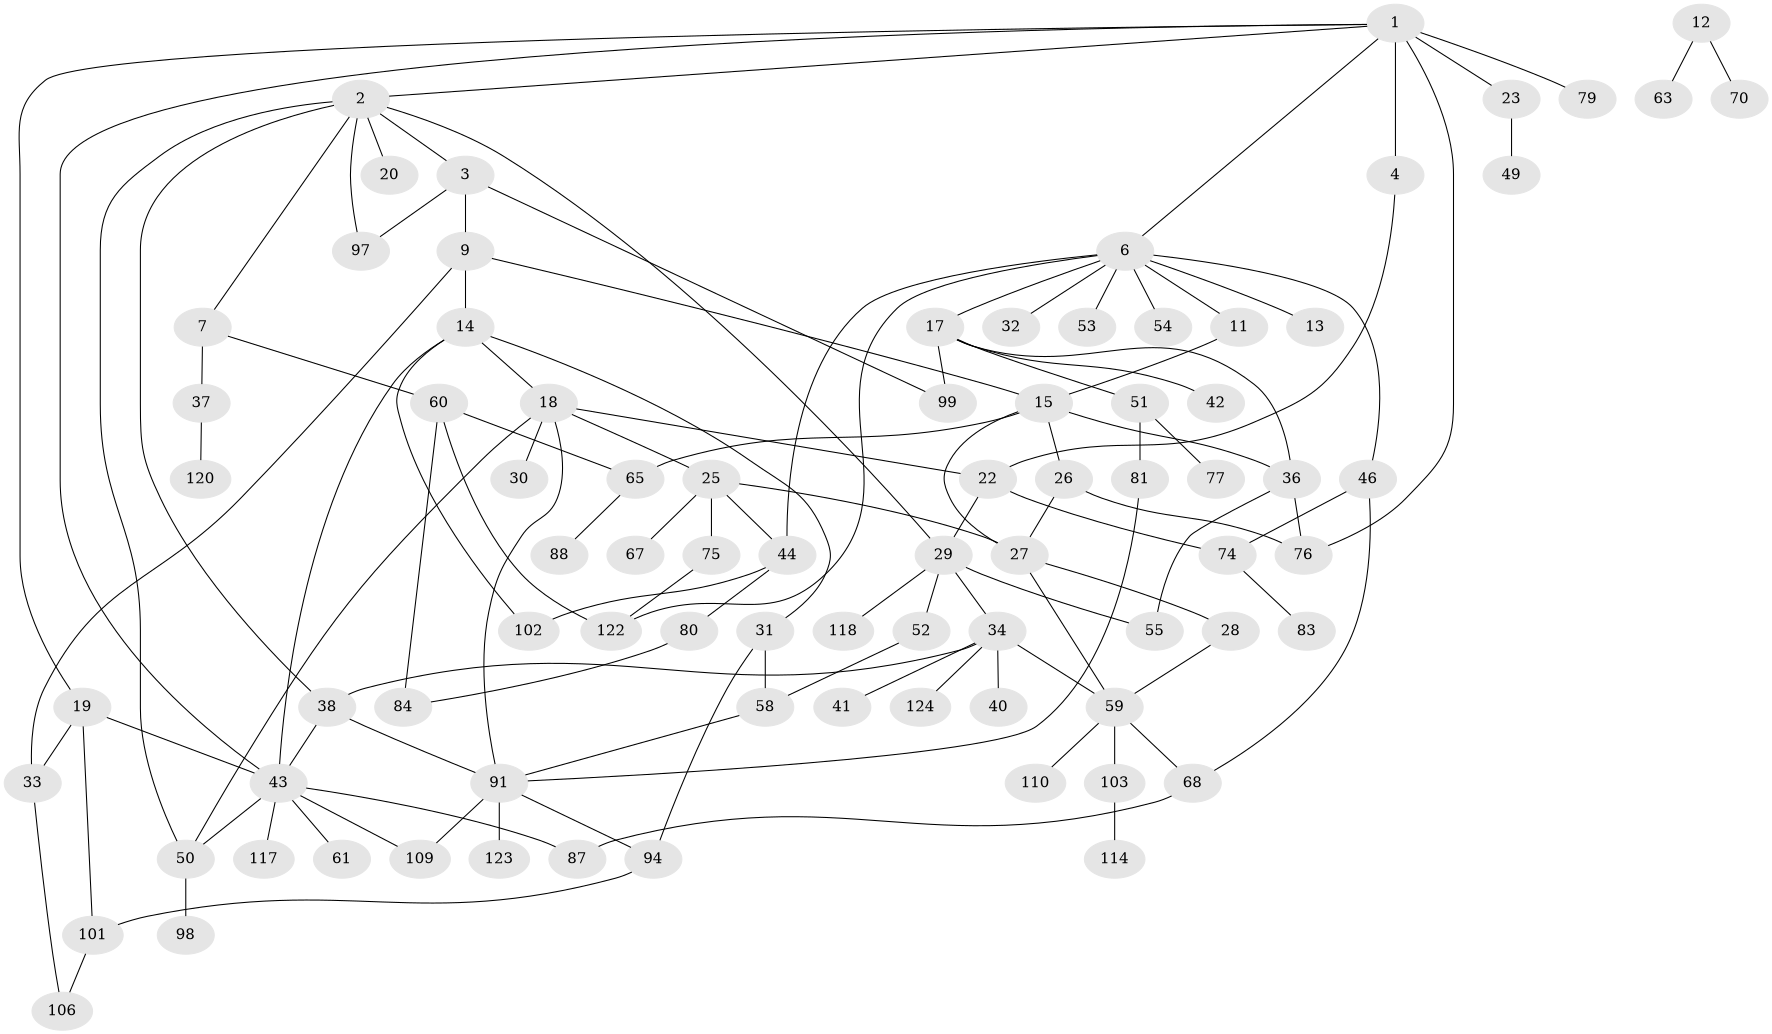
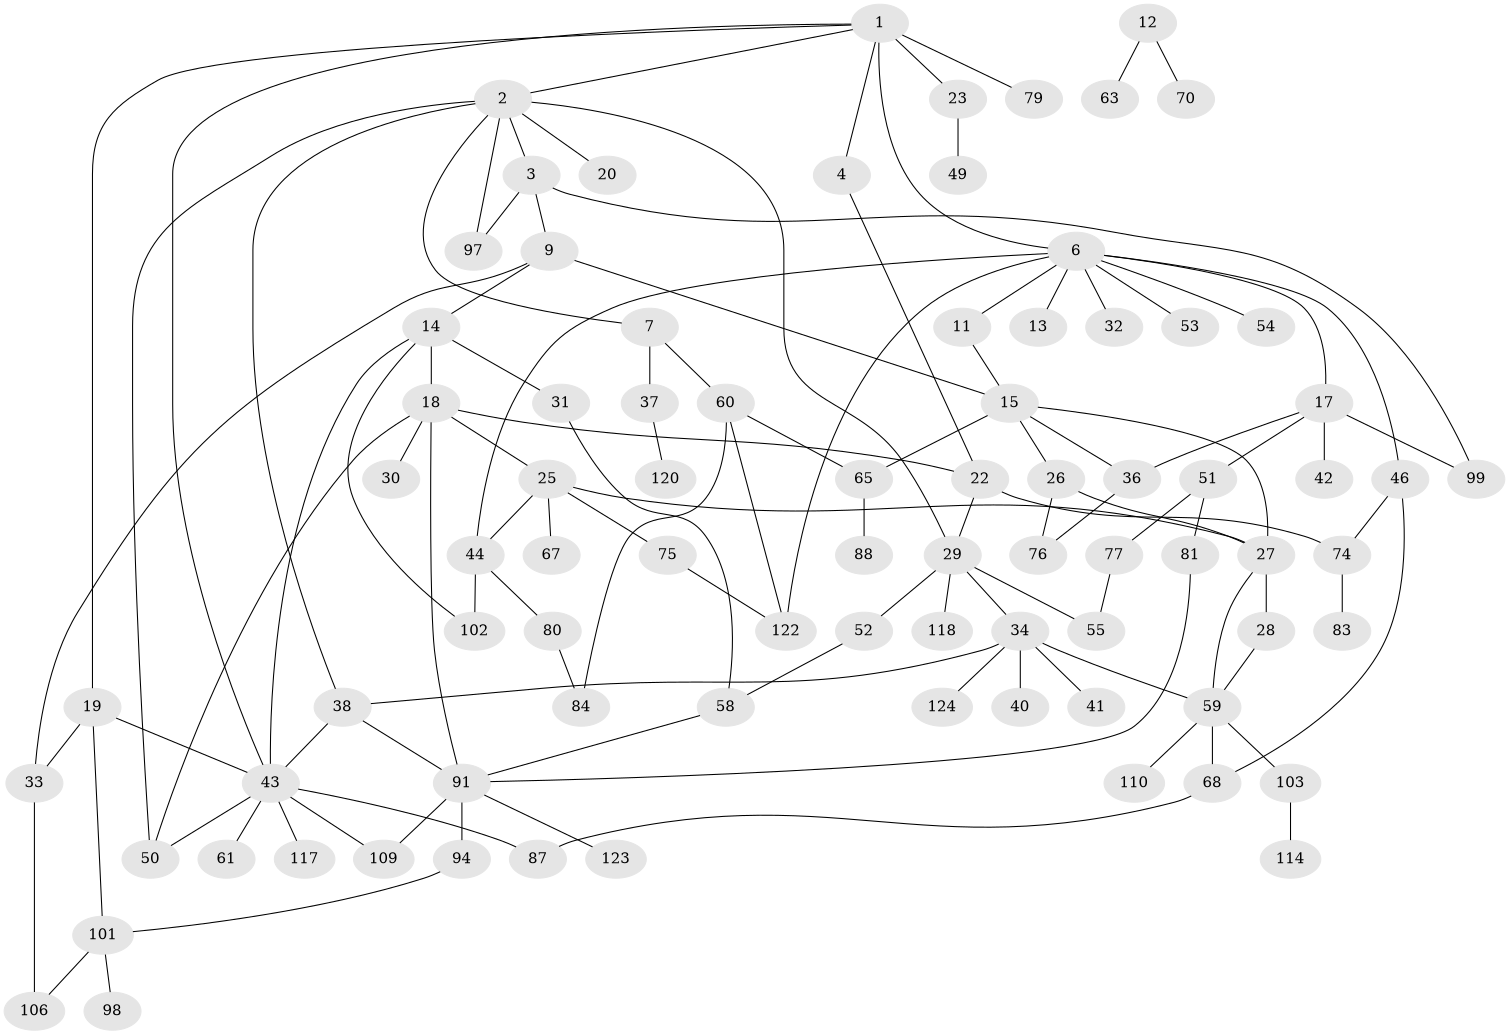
edge "1" -- "76": removed
edge "36" -- "55": now "77" -- "55"
edge "31" -- "94": removed
edge "50" -- "98": now "101" -- "98"
